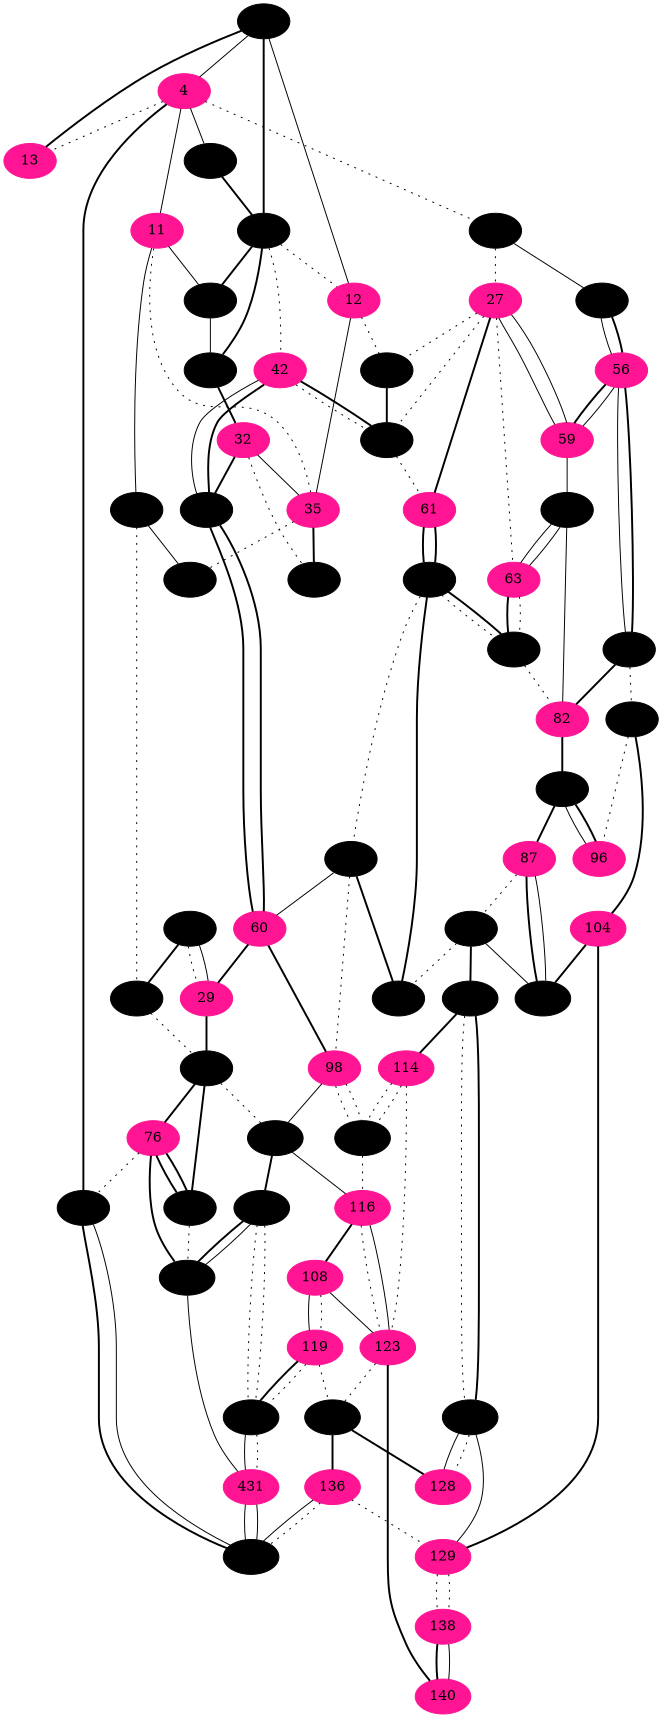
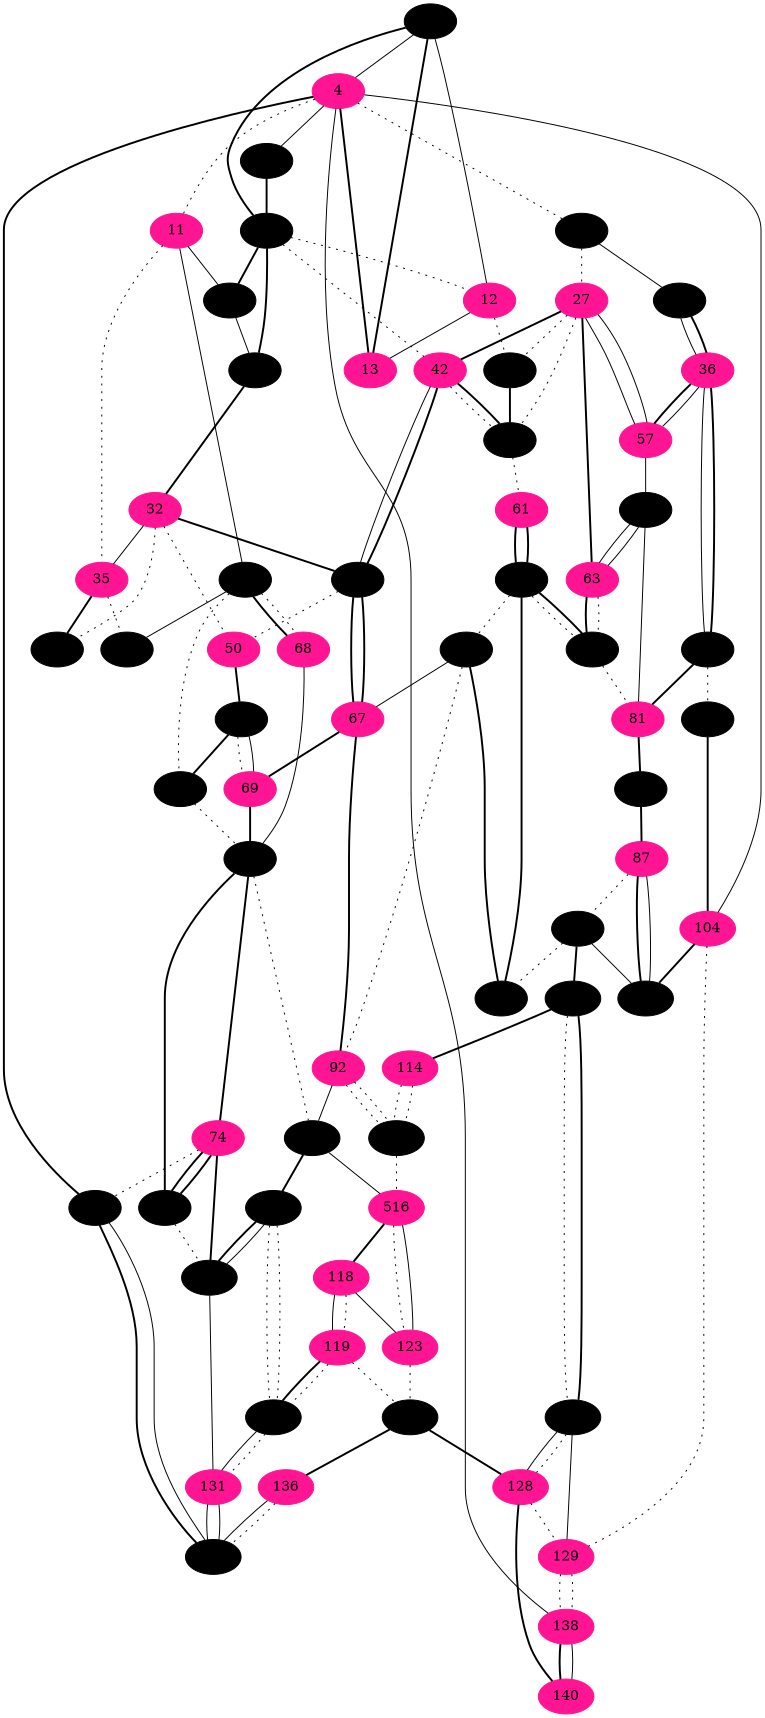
edge "4" -- "13": style dotted -> bold
edge "4" -- "11": style solid -> dotted
edge "4" -- "104": added
node "56": label "56" -> "36"
edge "12" -- "35": now "12" -- "13"
edge "27" -- "61": now "27" -- "42"
edge "27" -- "63": style dotted -> bold
node "59": label "59" -> "57"
node "50": added
node "68": added
node "82": label "82" -> "81"
node "96": removed
edge "4" -- "138": added
node "60": label "60" -> "67"
node "29": label "29" -> "69"
node "98": label "98" -> "92"
node "76": label "76" -> "74"
node "116": label "116" -> "516"
edge "114" -- "123": removed
node "108": label "108" -> "118"
edge "104" -- "129": style bold -> dotted
node "431": label "431" -> "131"
edge "136" -- "129": now "128" -- "129"
edge "123" -- "140": now "128" -- "140"
